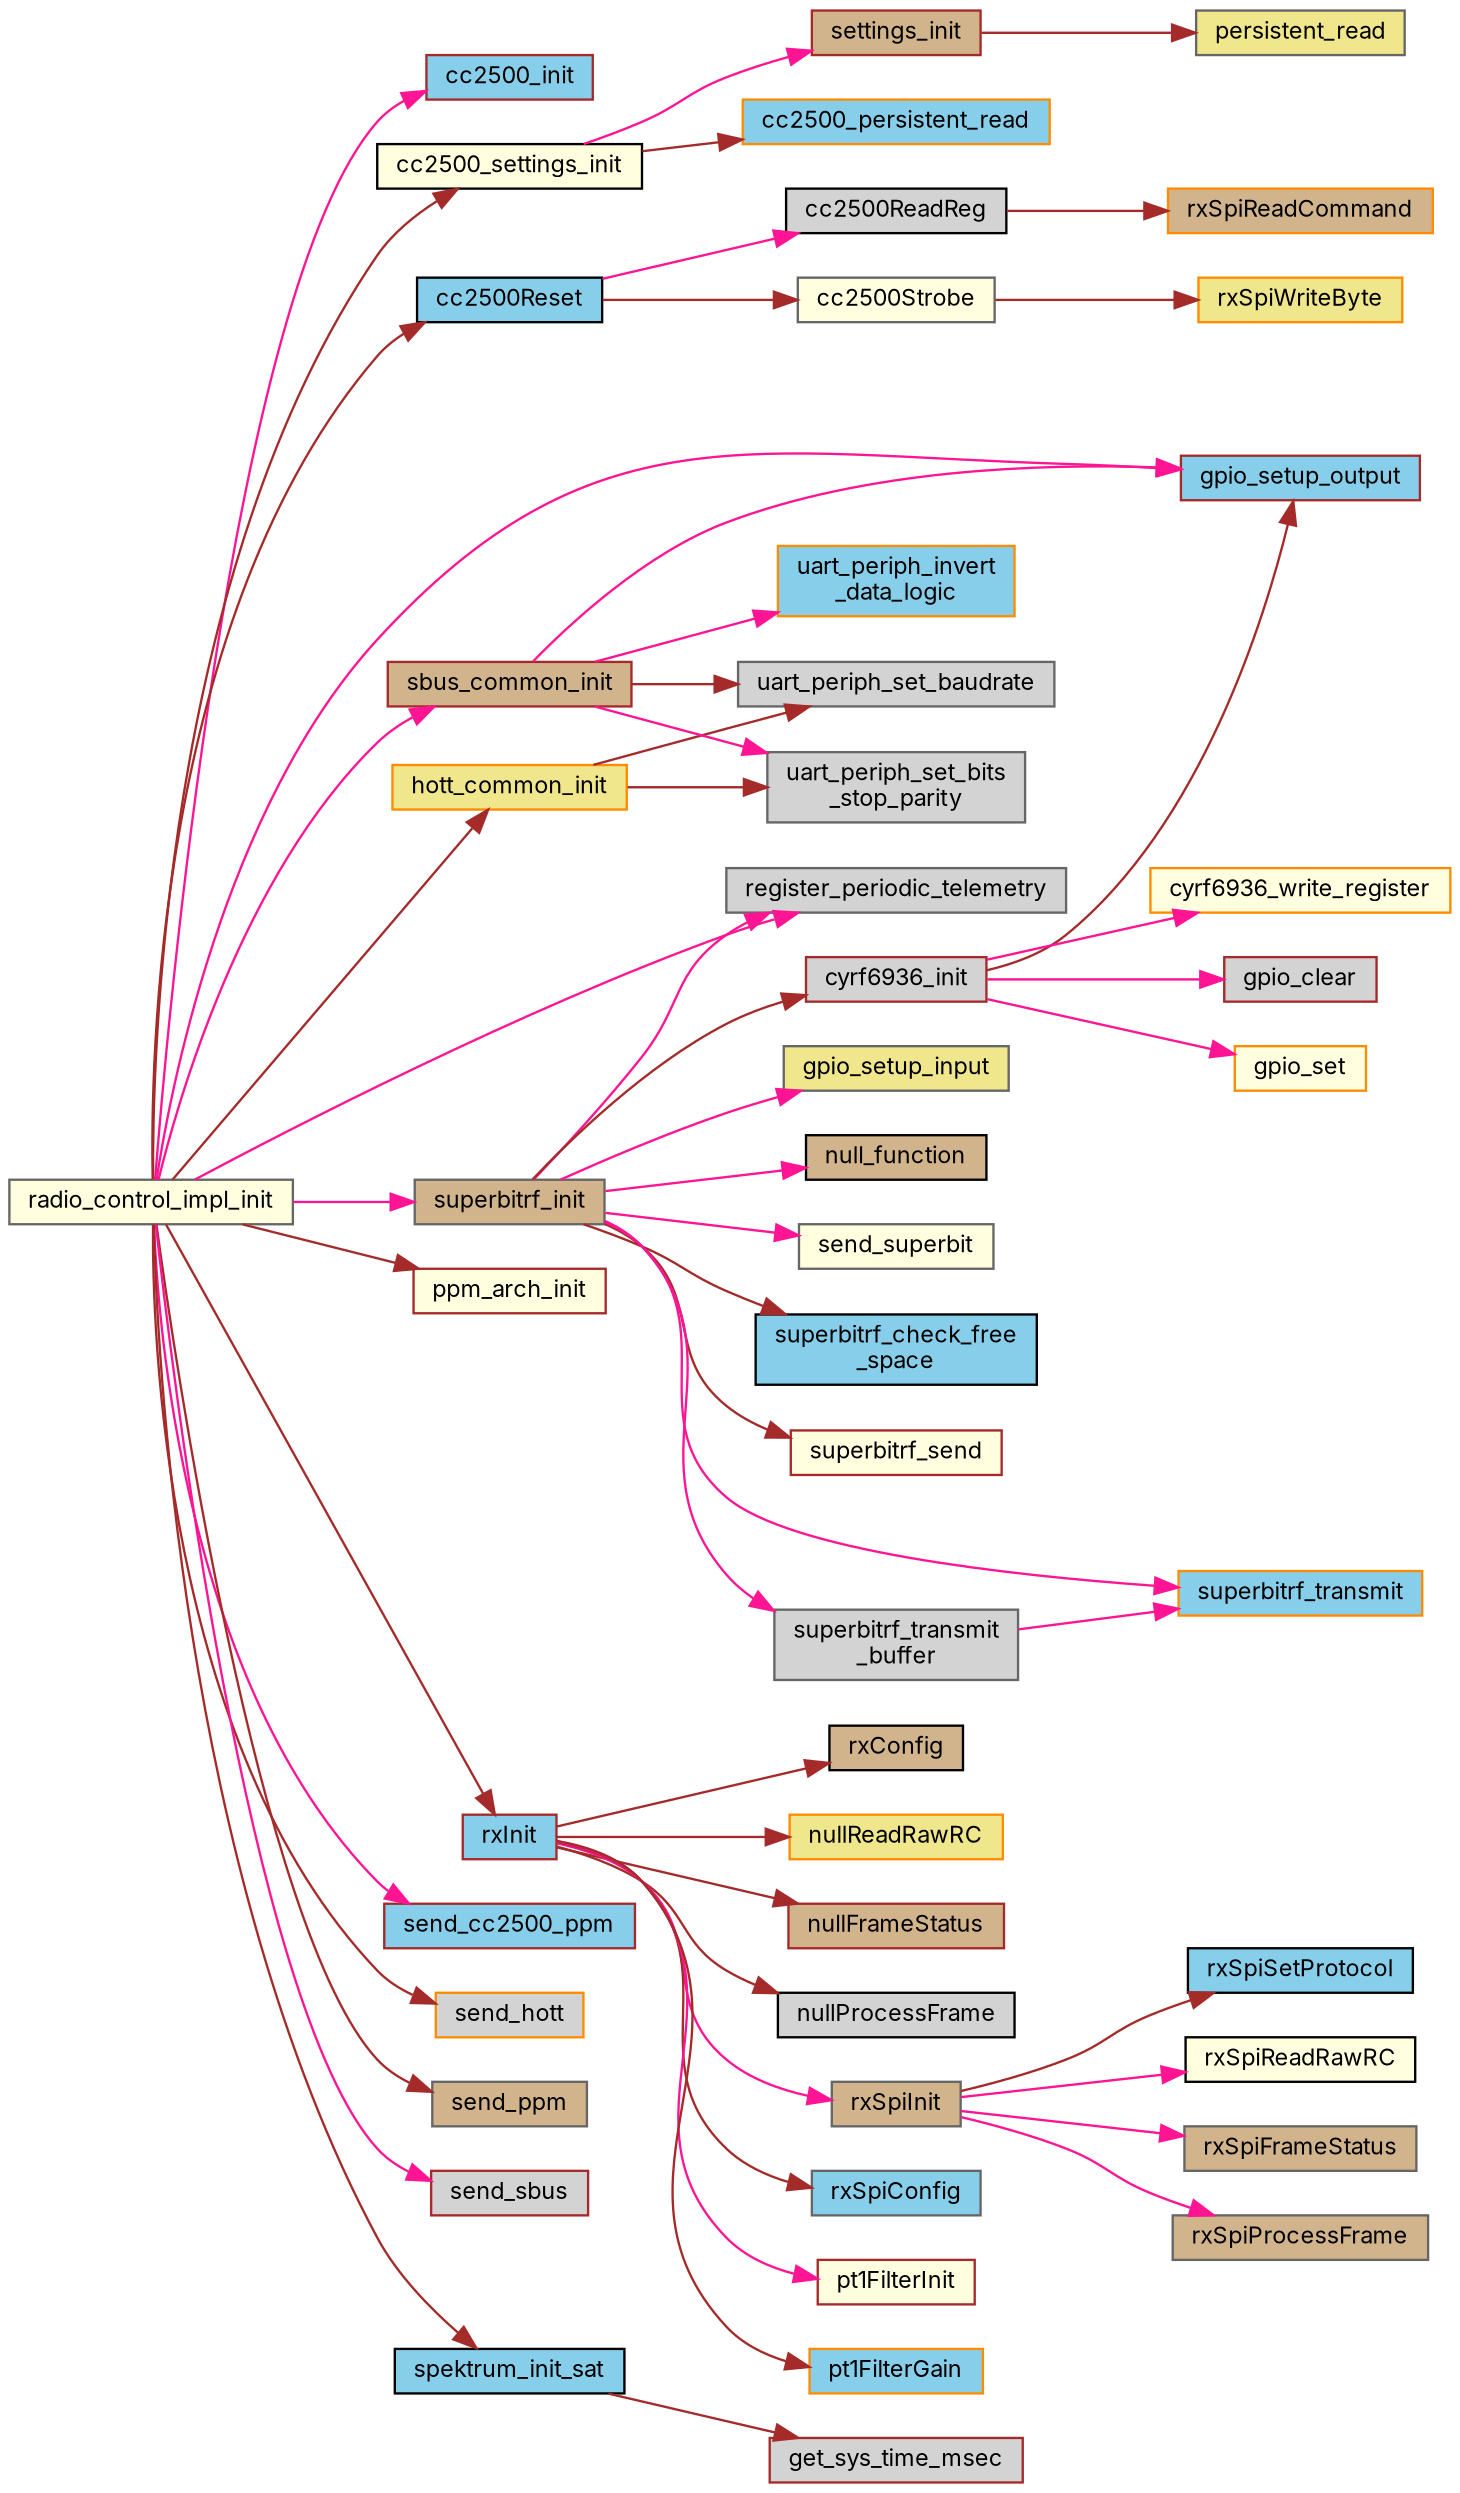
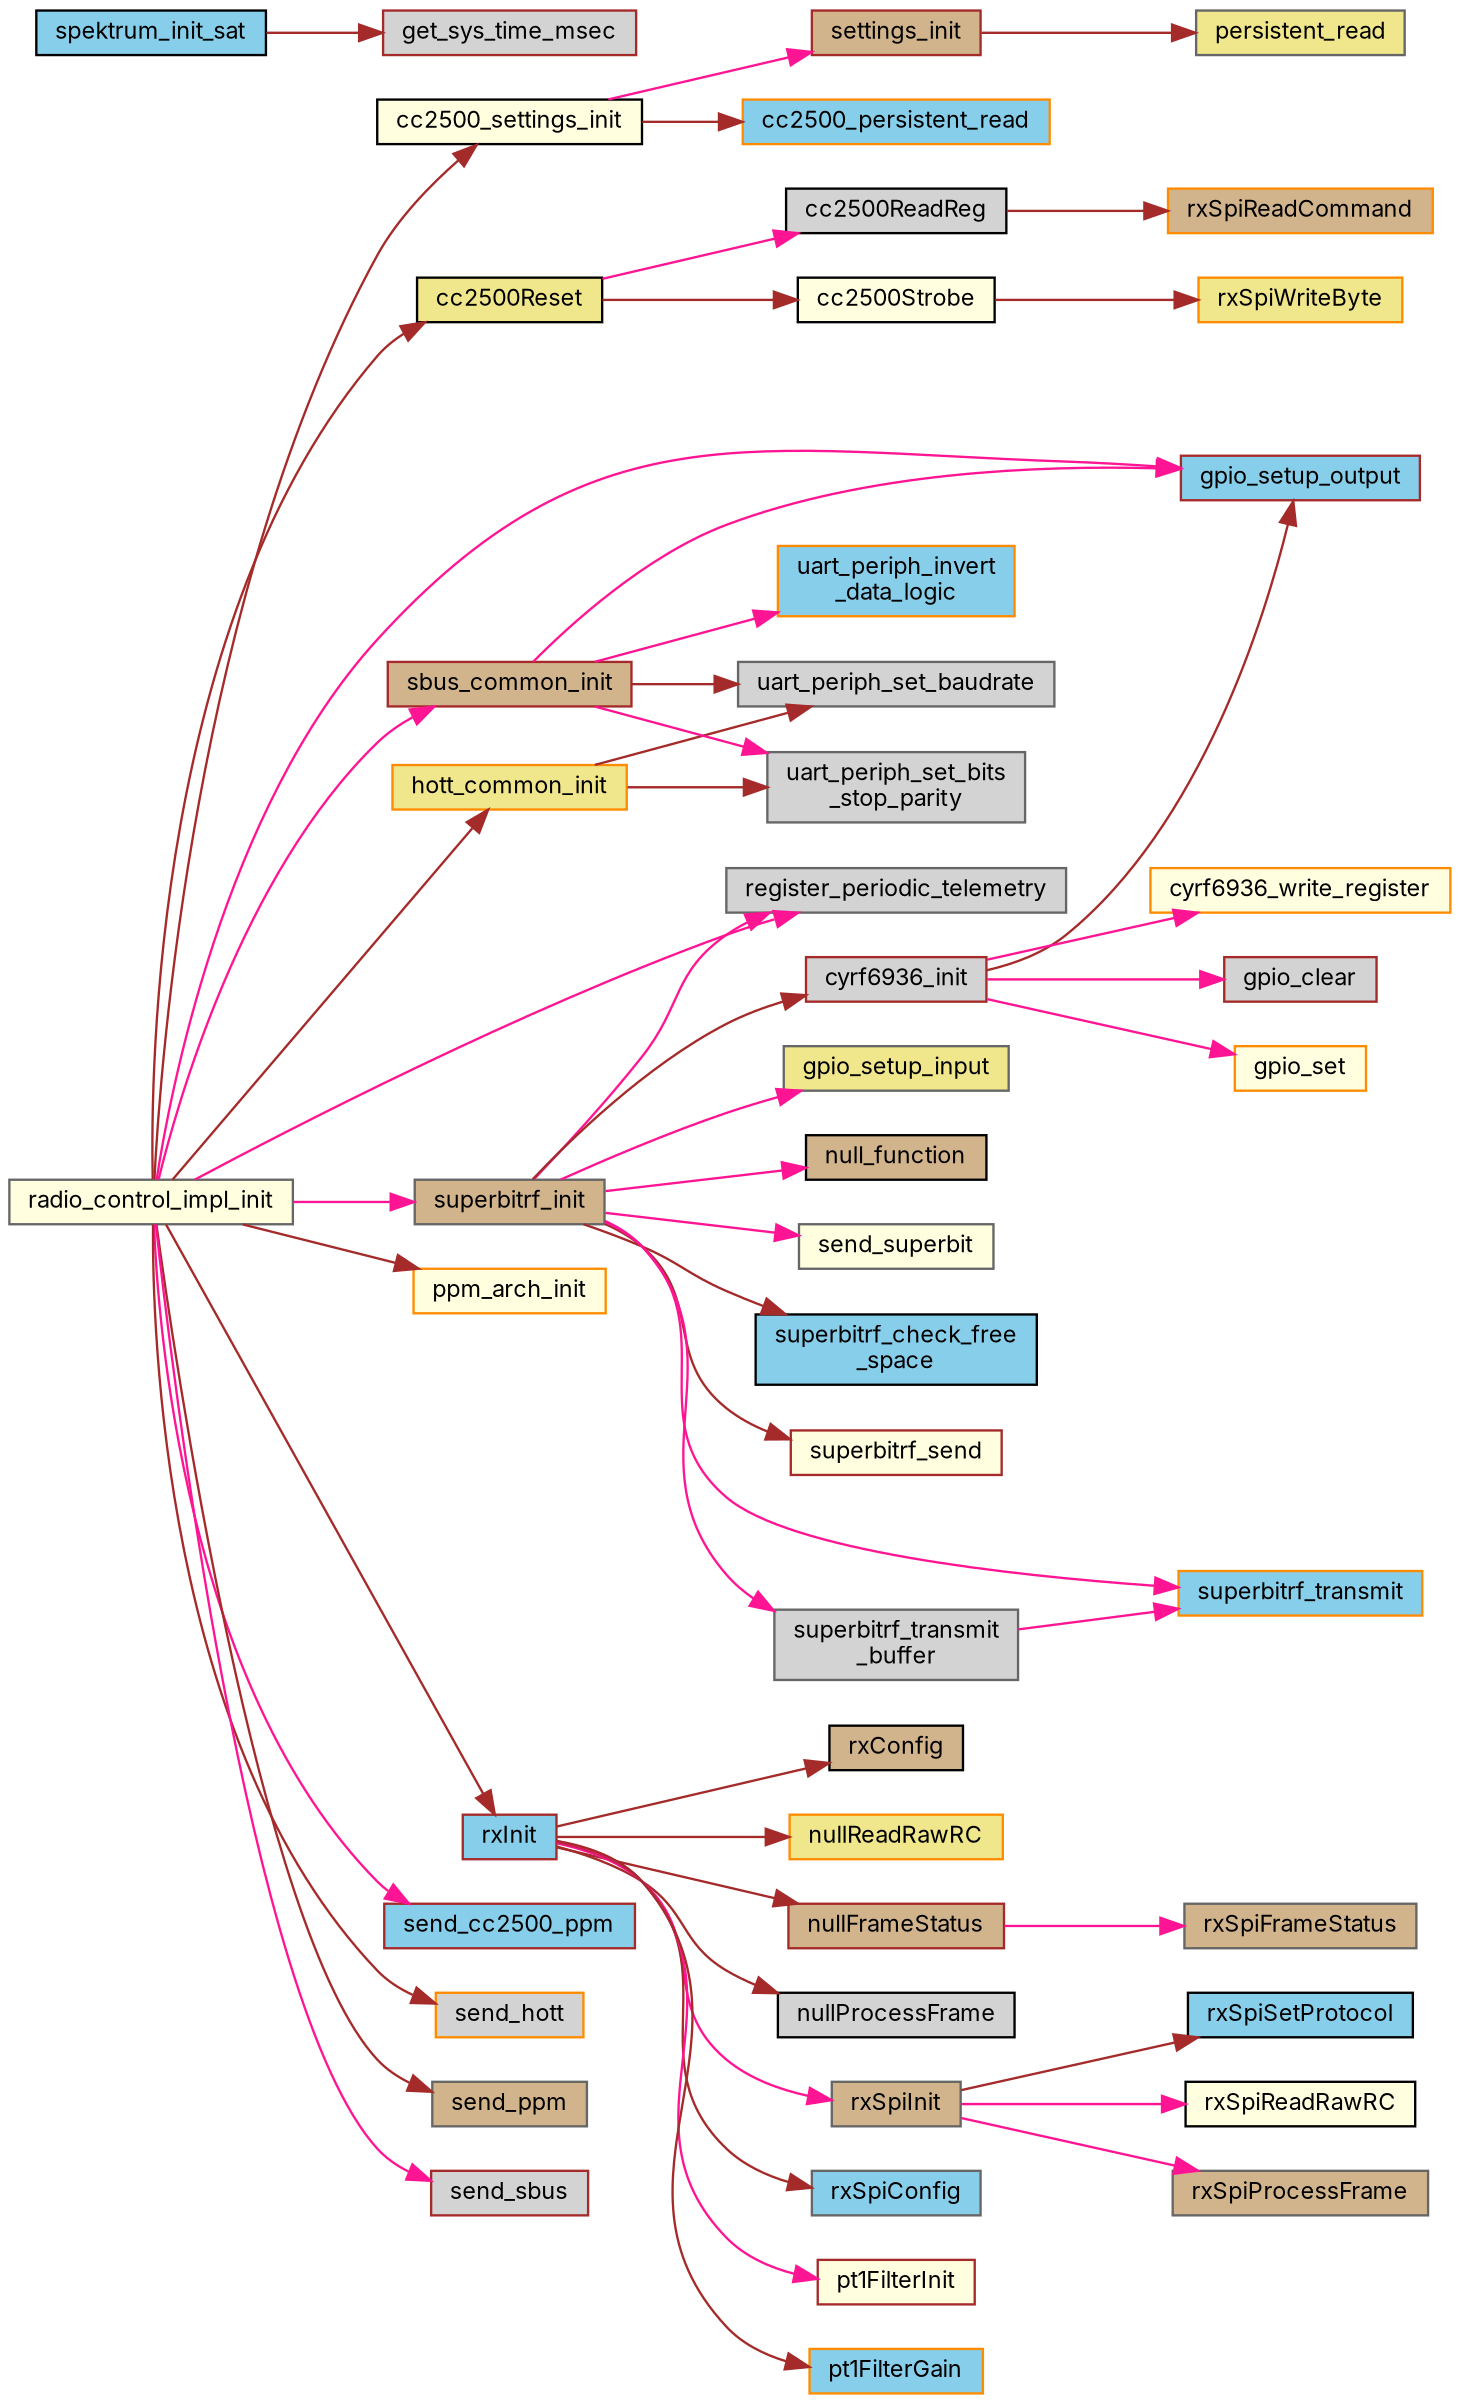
node "cc2500_init": removed
node "cc2500Reset": fillcolor skyblue -> khaki
node "cc2500Strobe": color gray40 -> black
node "ppm_arch_init": color brown -> darkorange
edge "radio_control_impl_init" -> "spektrum_init_sat": removed
edge "rxSpiInit" -> "rxSpiFrameStatus": now "nullFrameStatus" -> "rxSpiFrameStatus"
